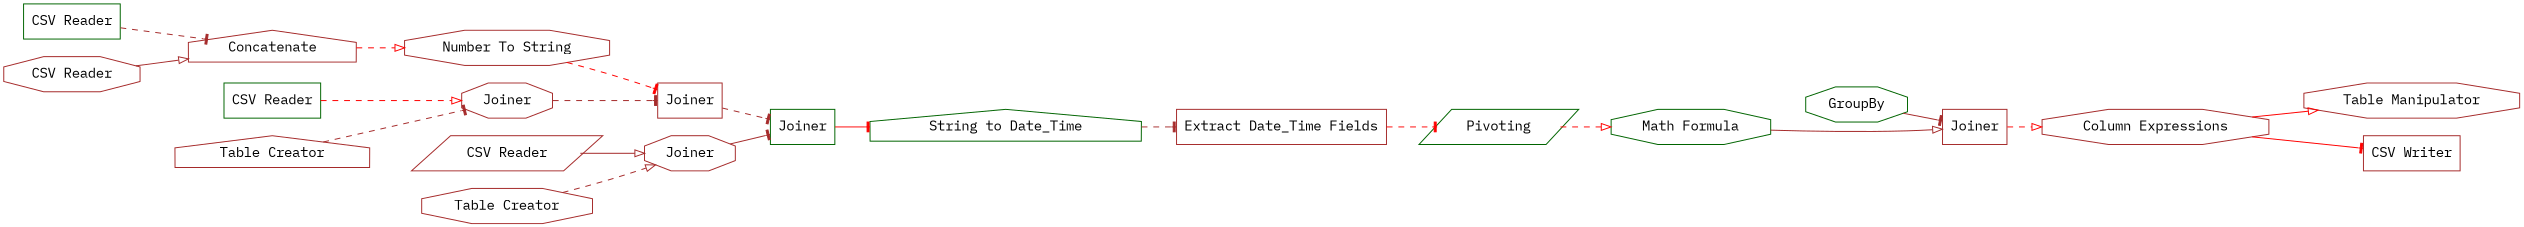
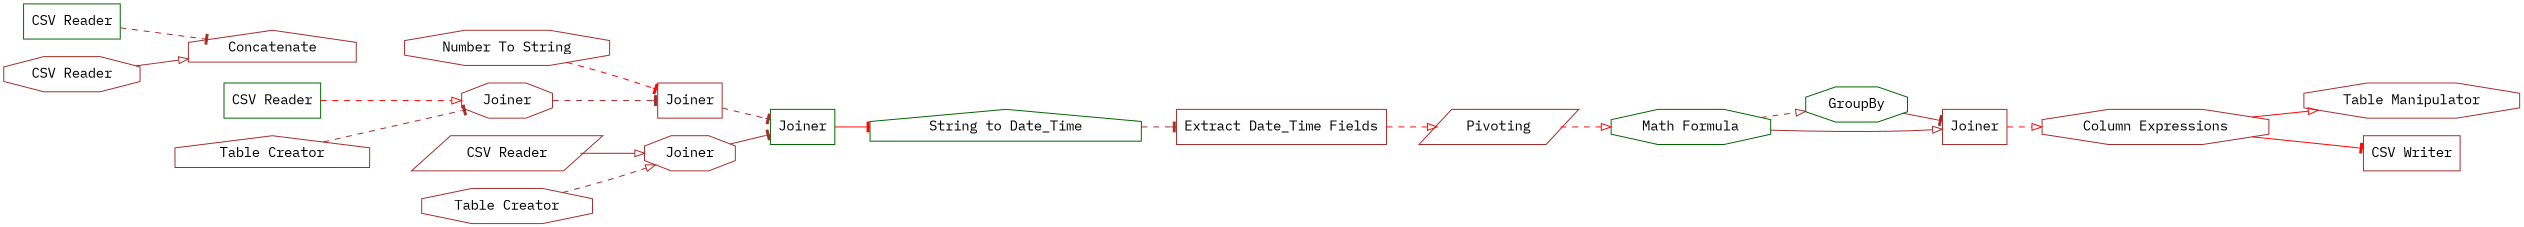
edge "Concatenate" -> "Number To String": removed
edge "Math Formula" -> "GroupBy": added
edge "Extract Date_Time Fields" -> "Pivoting": arrowhead tee -> onormal
node "Pivoting": color darkgreen -> brown
